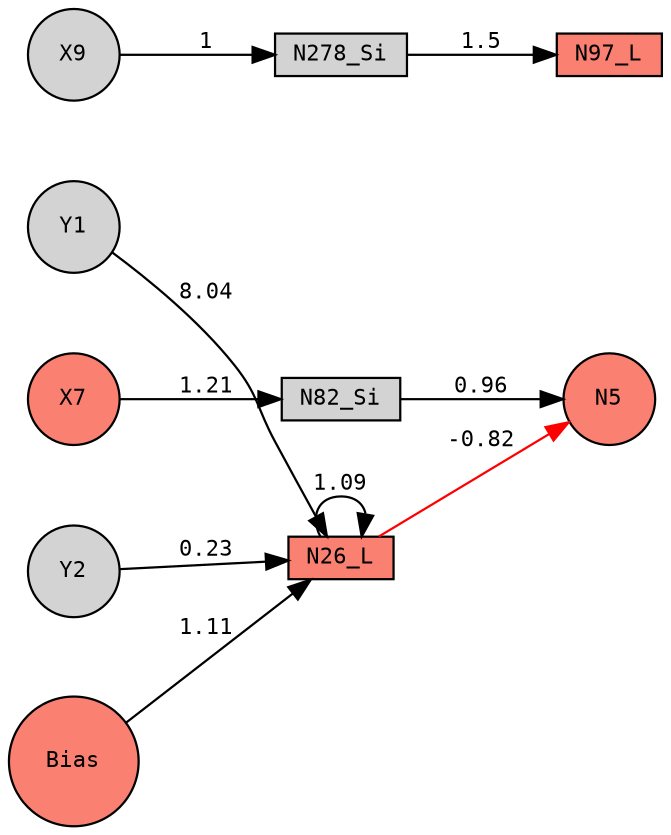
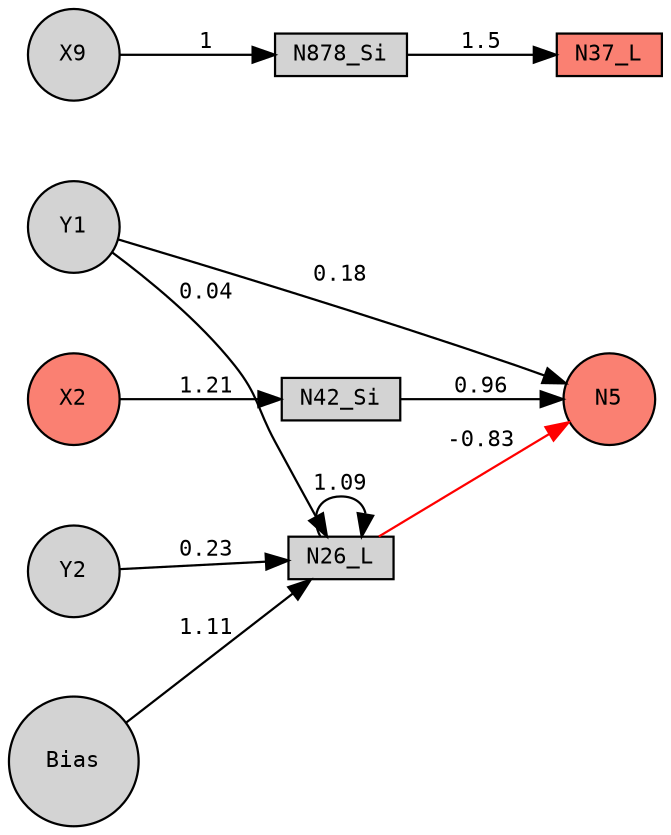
node "N278_Si": label "N278_Si" -> "N878_Si"
node "N97_L": label "N97_L" -> "N37_L"
edge "Y1" -> "N26_L": label "8.04" -> "0.04"
edge "Y1" -> "N5": added, label "0.18"
node "X7": label "X7" -> "X2"
node "N82_Si": label "N82_Si" -> "N42_Si"
edge "N26_L" -> "N5": label "-0.82" -> "-0.83"
node "N26_L": fillcolor salmon -> lightgrey
node "Bias": fillcolor salmon -> lightgrey
